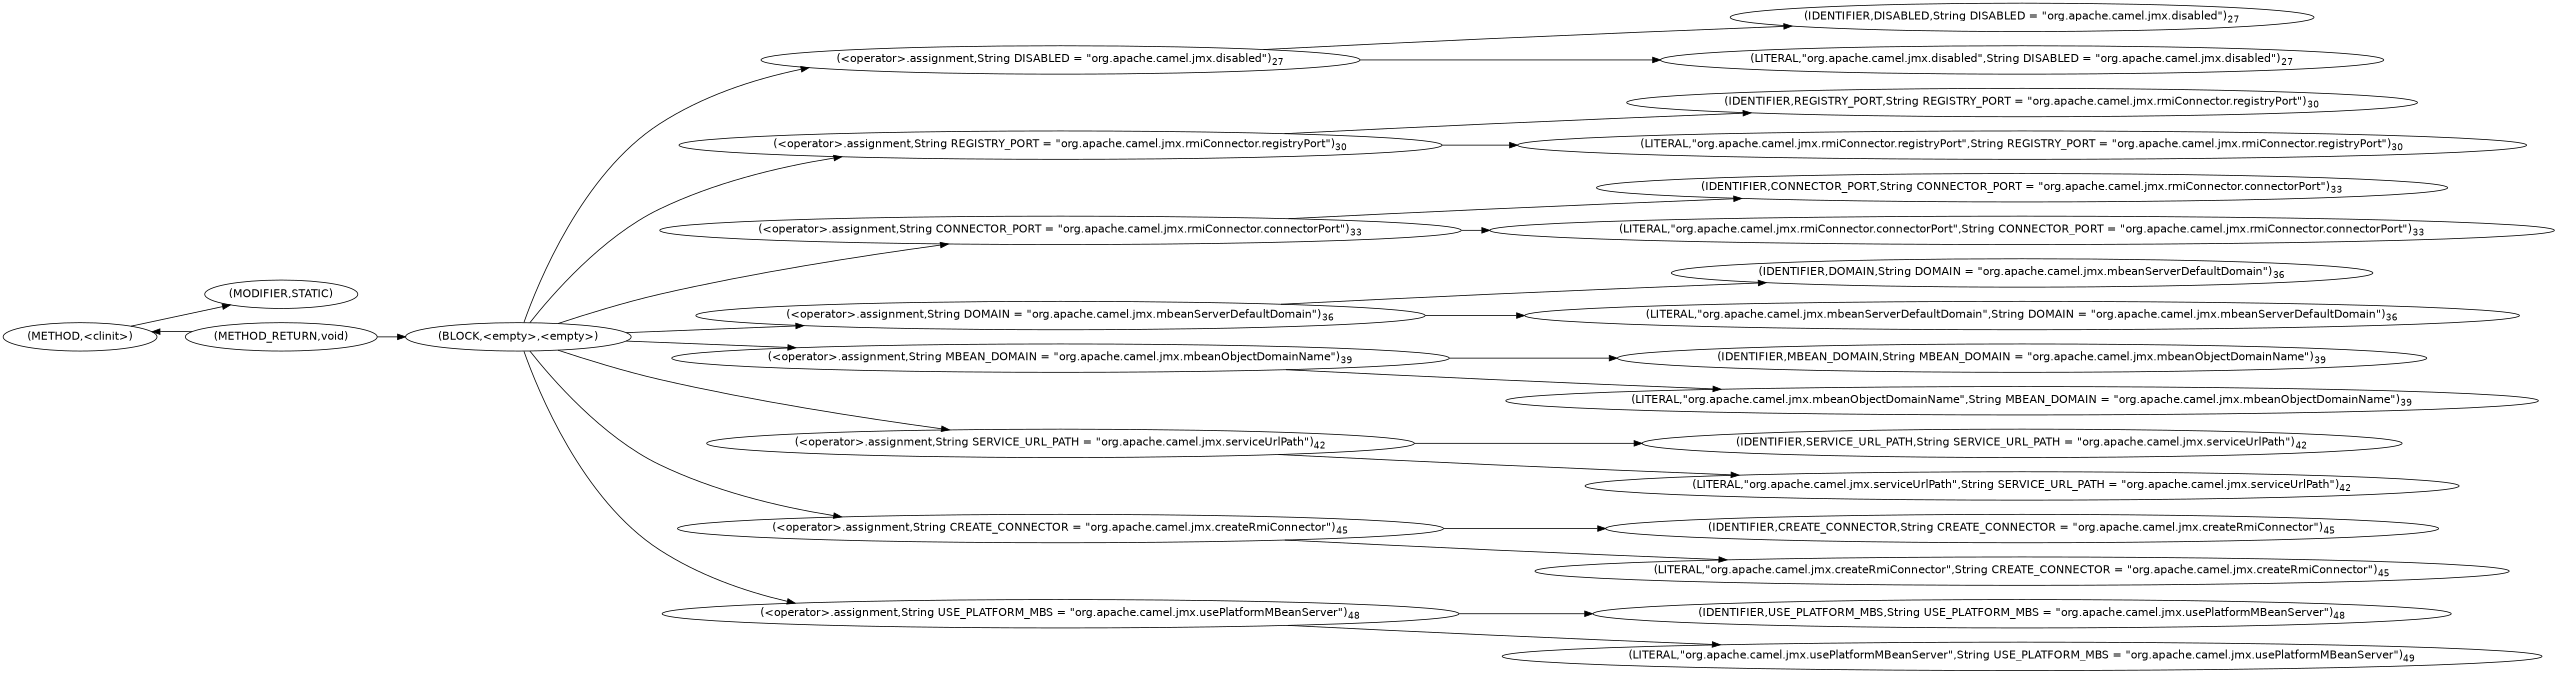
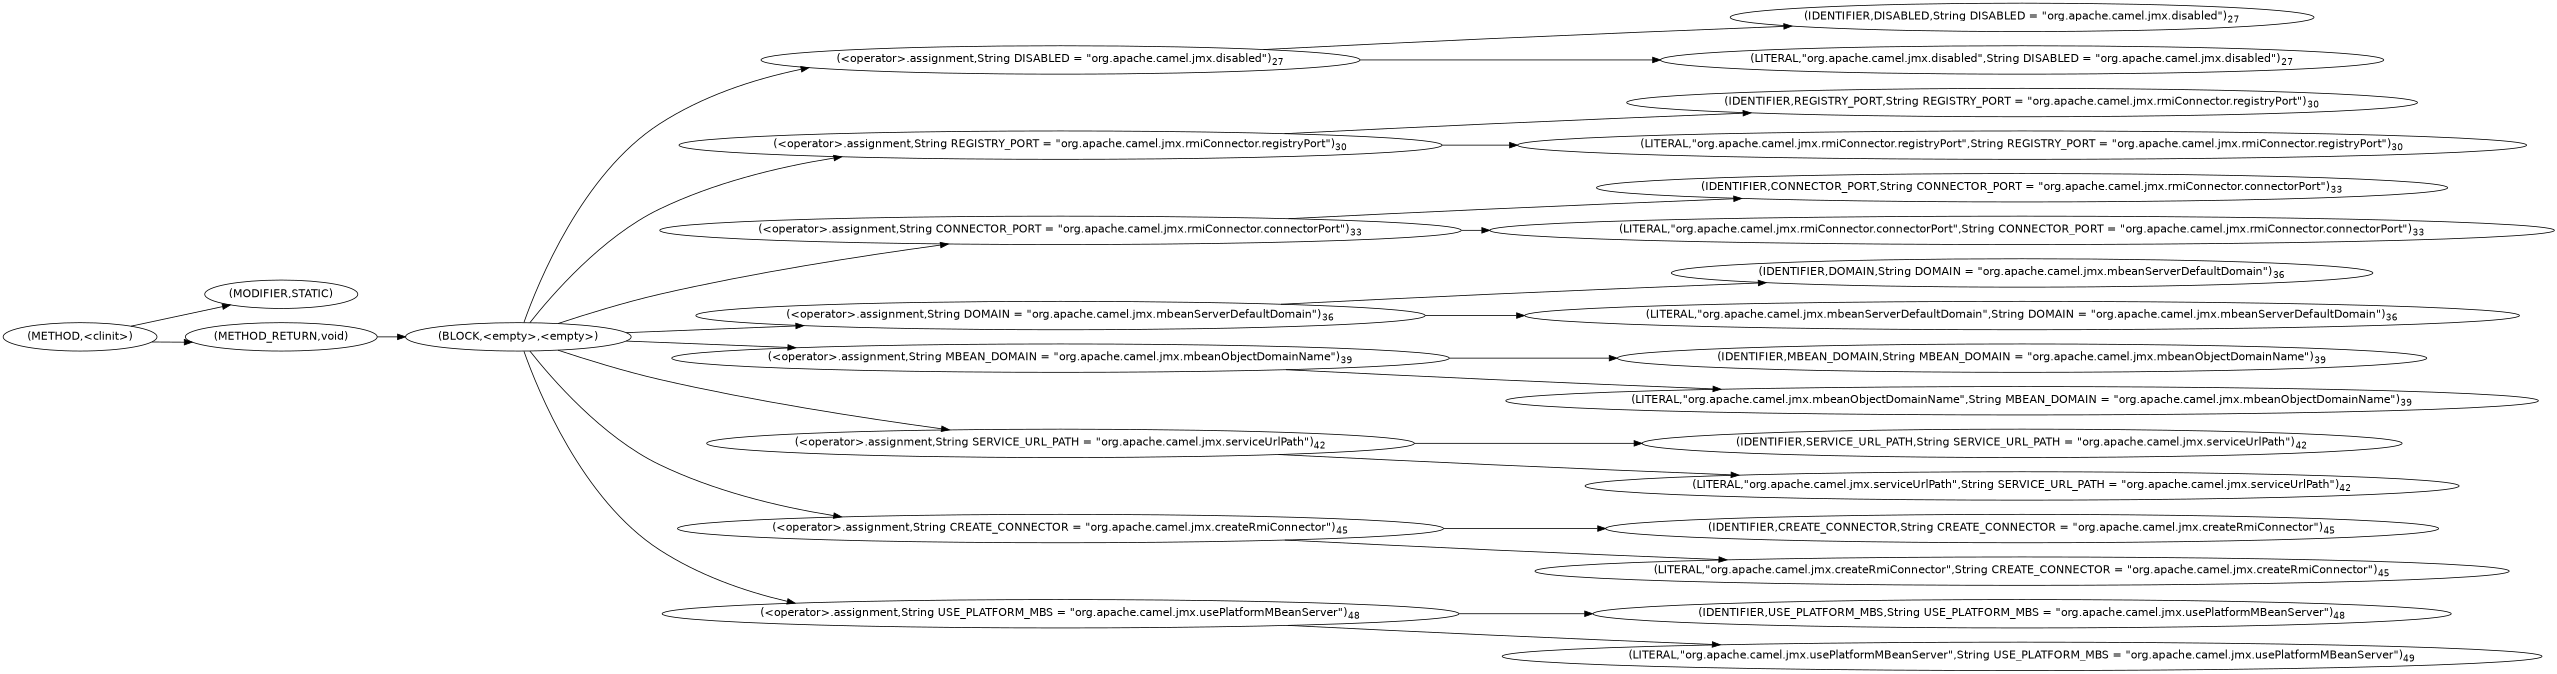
edge "(METHOD_RETURN,void)" -> "(METHOD,<clinit>)": reversed
